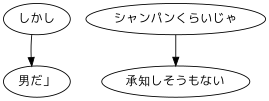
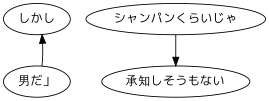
edge "しかし" -> "男だ」": reversed
